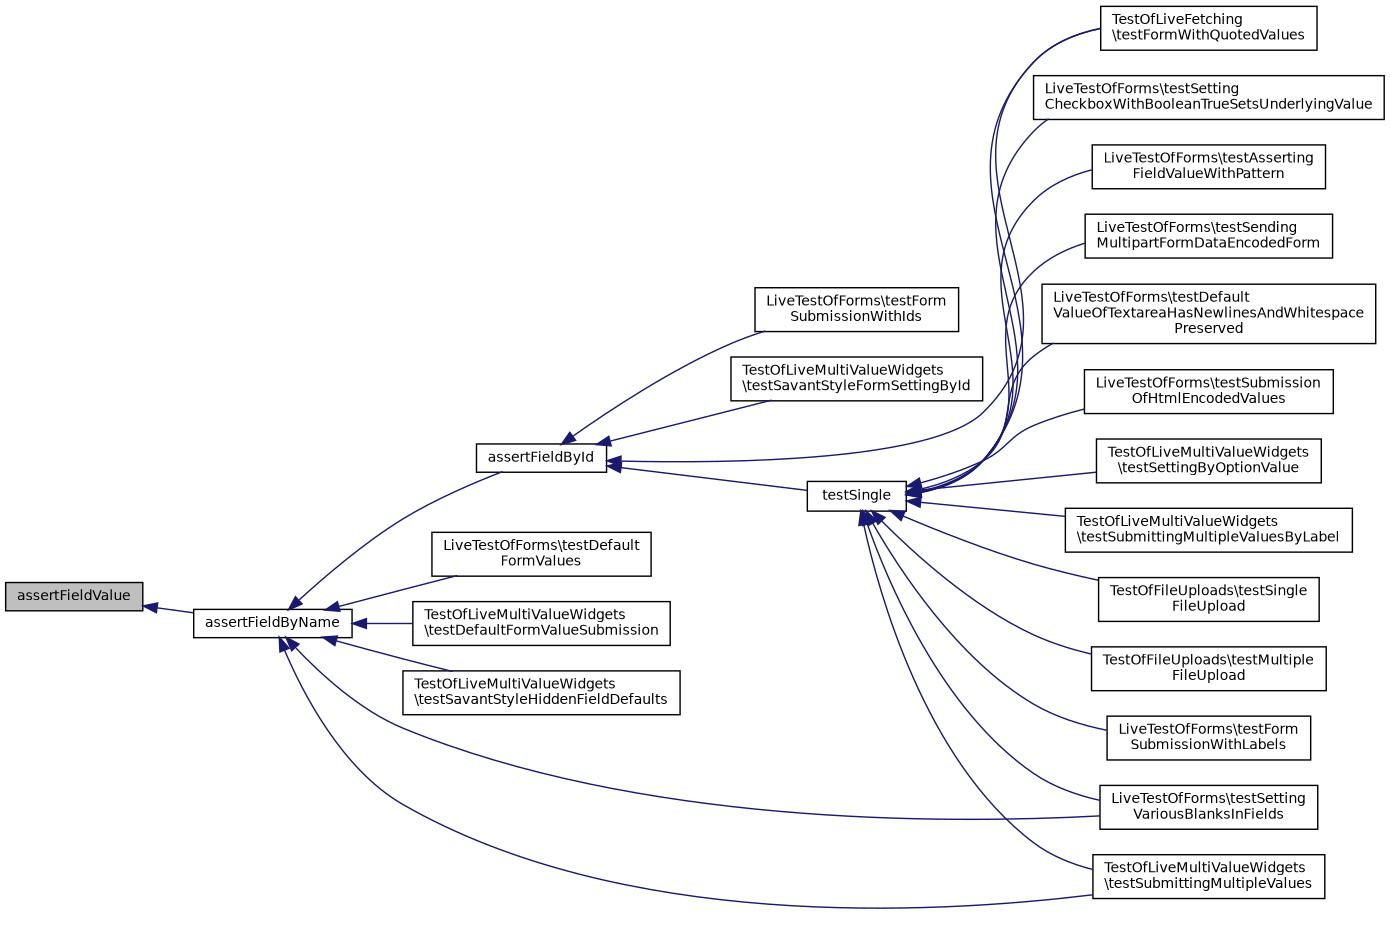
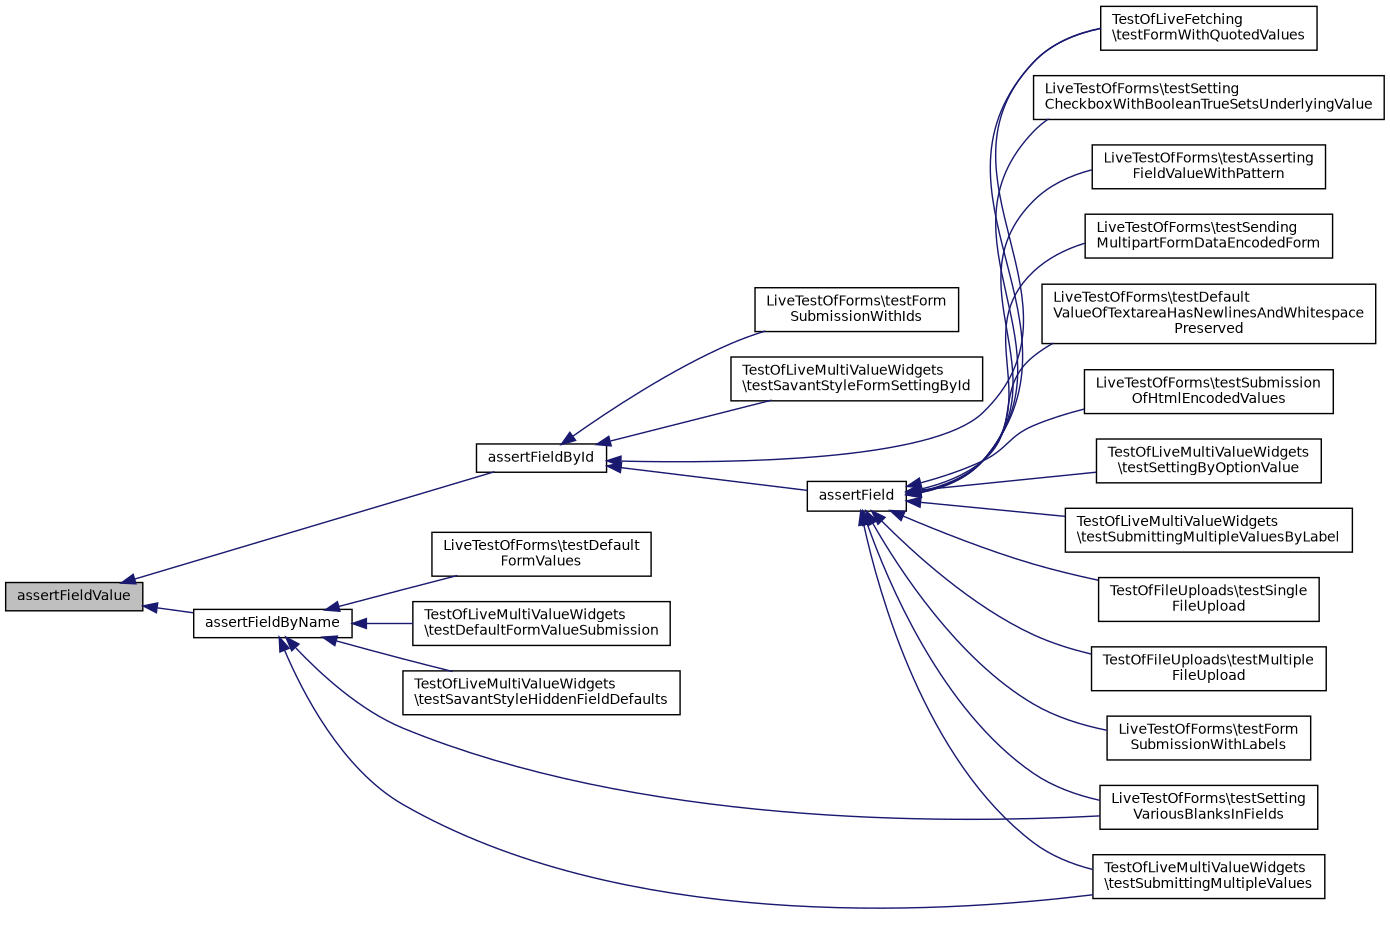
node "testSingle": label "testSingle" -> "assertField"
edge "assertFieldById" -> "assertFieldByName": now "assertFieldById" -> "assertFieldValue"
